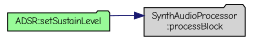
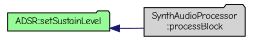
edge "ADSR::setSustainLevel" -> "SynthAudioProcessor ::processBlock": reversed
